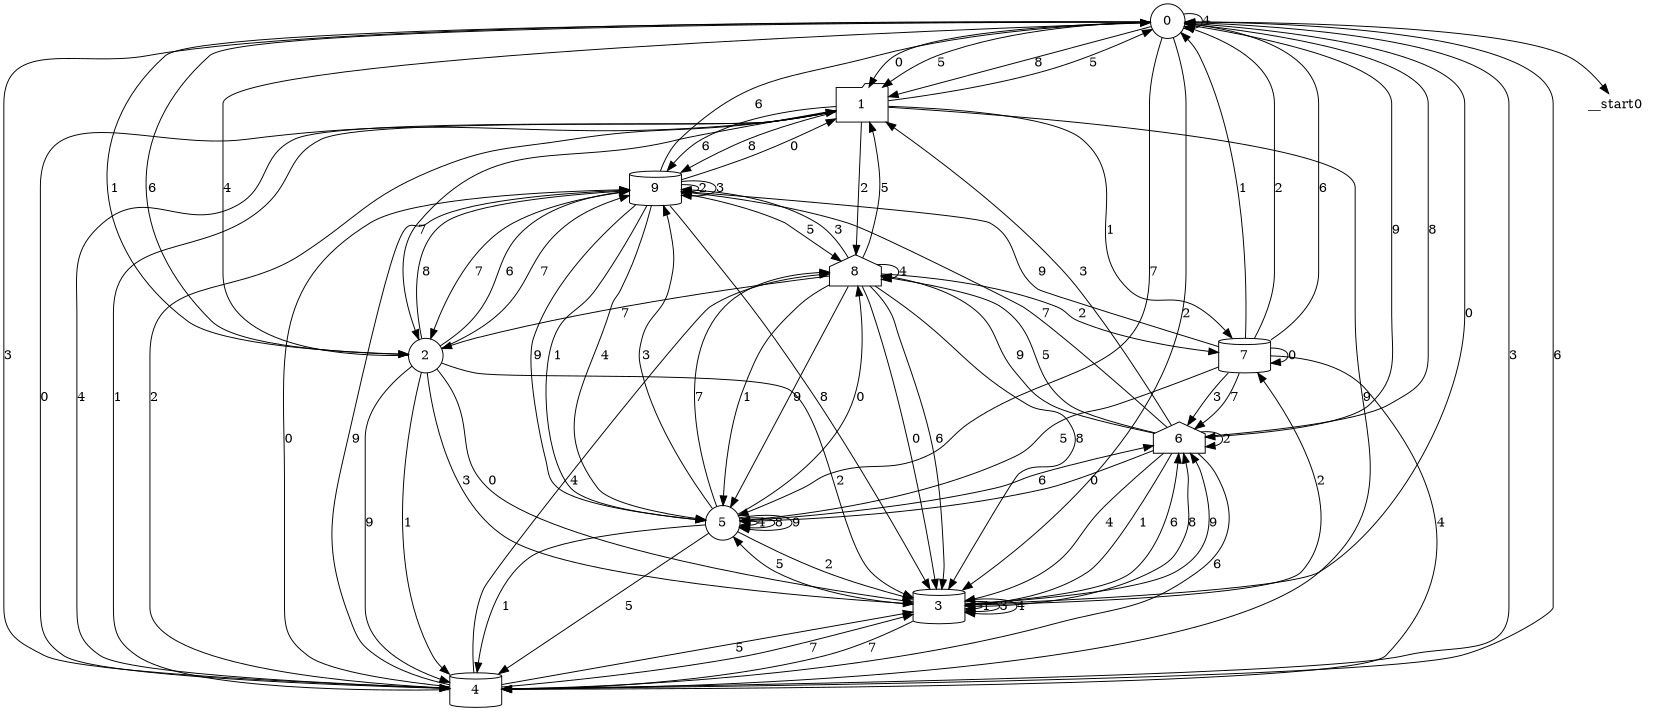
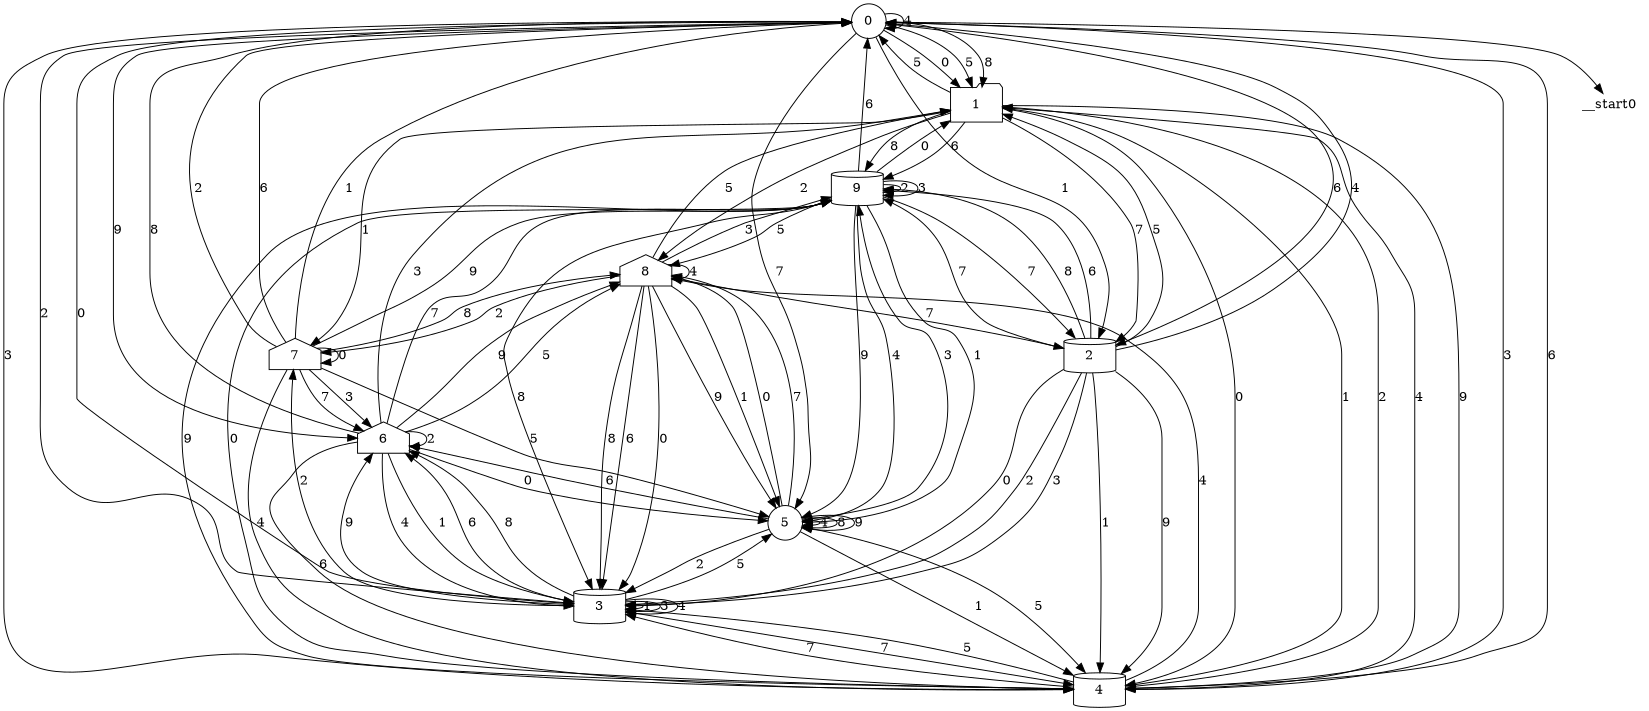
edge "2" -> "1": added, label "5"
edge "7" -> "8": added, label "8"
node "2": shape circle -> cylinder
node "7": shape cylinder -> house
